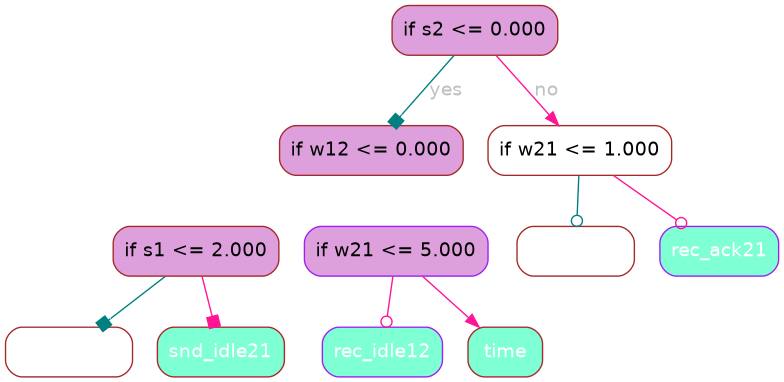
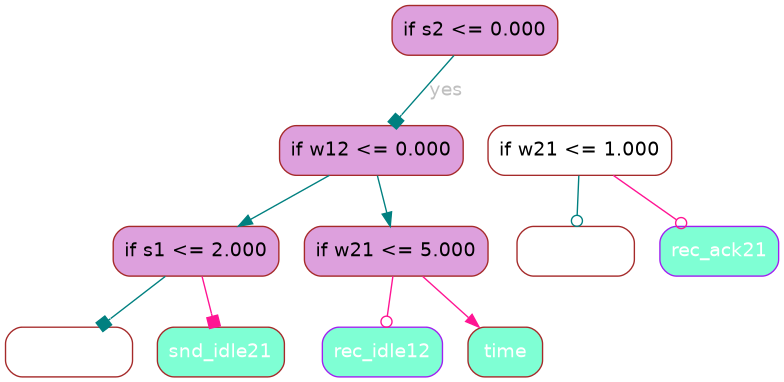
edge "if s2 <= 0.000" -> "if w21 <= 1.000": removed, label "no"
edge "if w12 <= 0.000" -> "if w21 <= 5.000": added
edge "if w12 <= 0.000" -> "if s1 <= 2.000": added
node "if w21 <= 5.000": color purple -> brown
